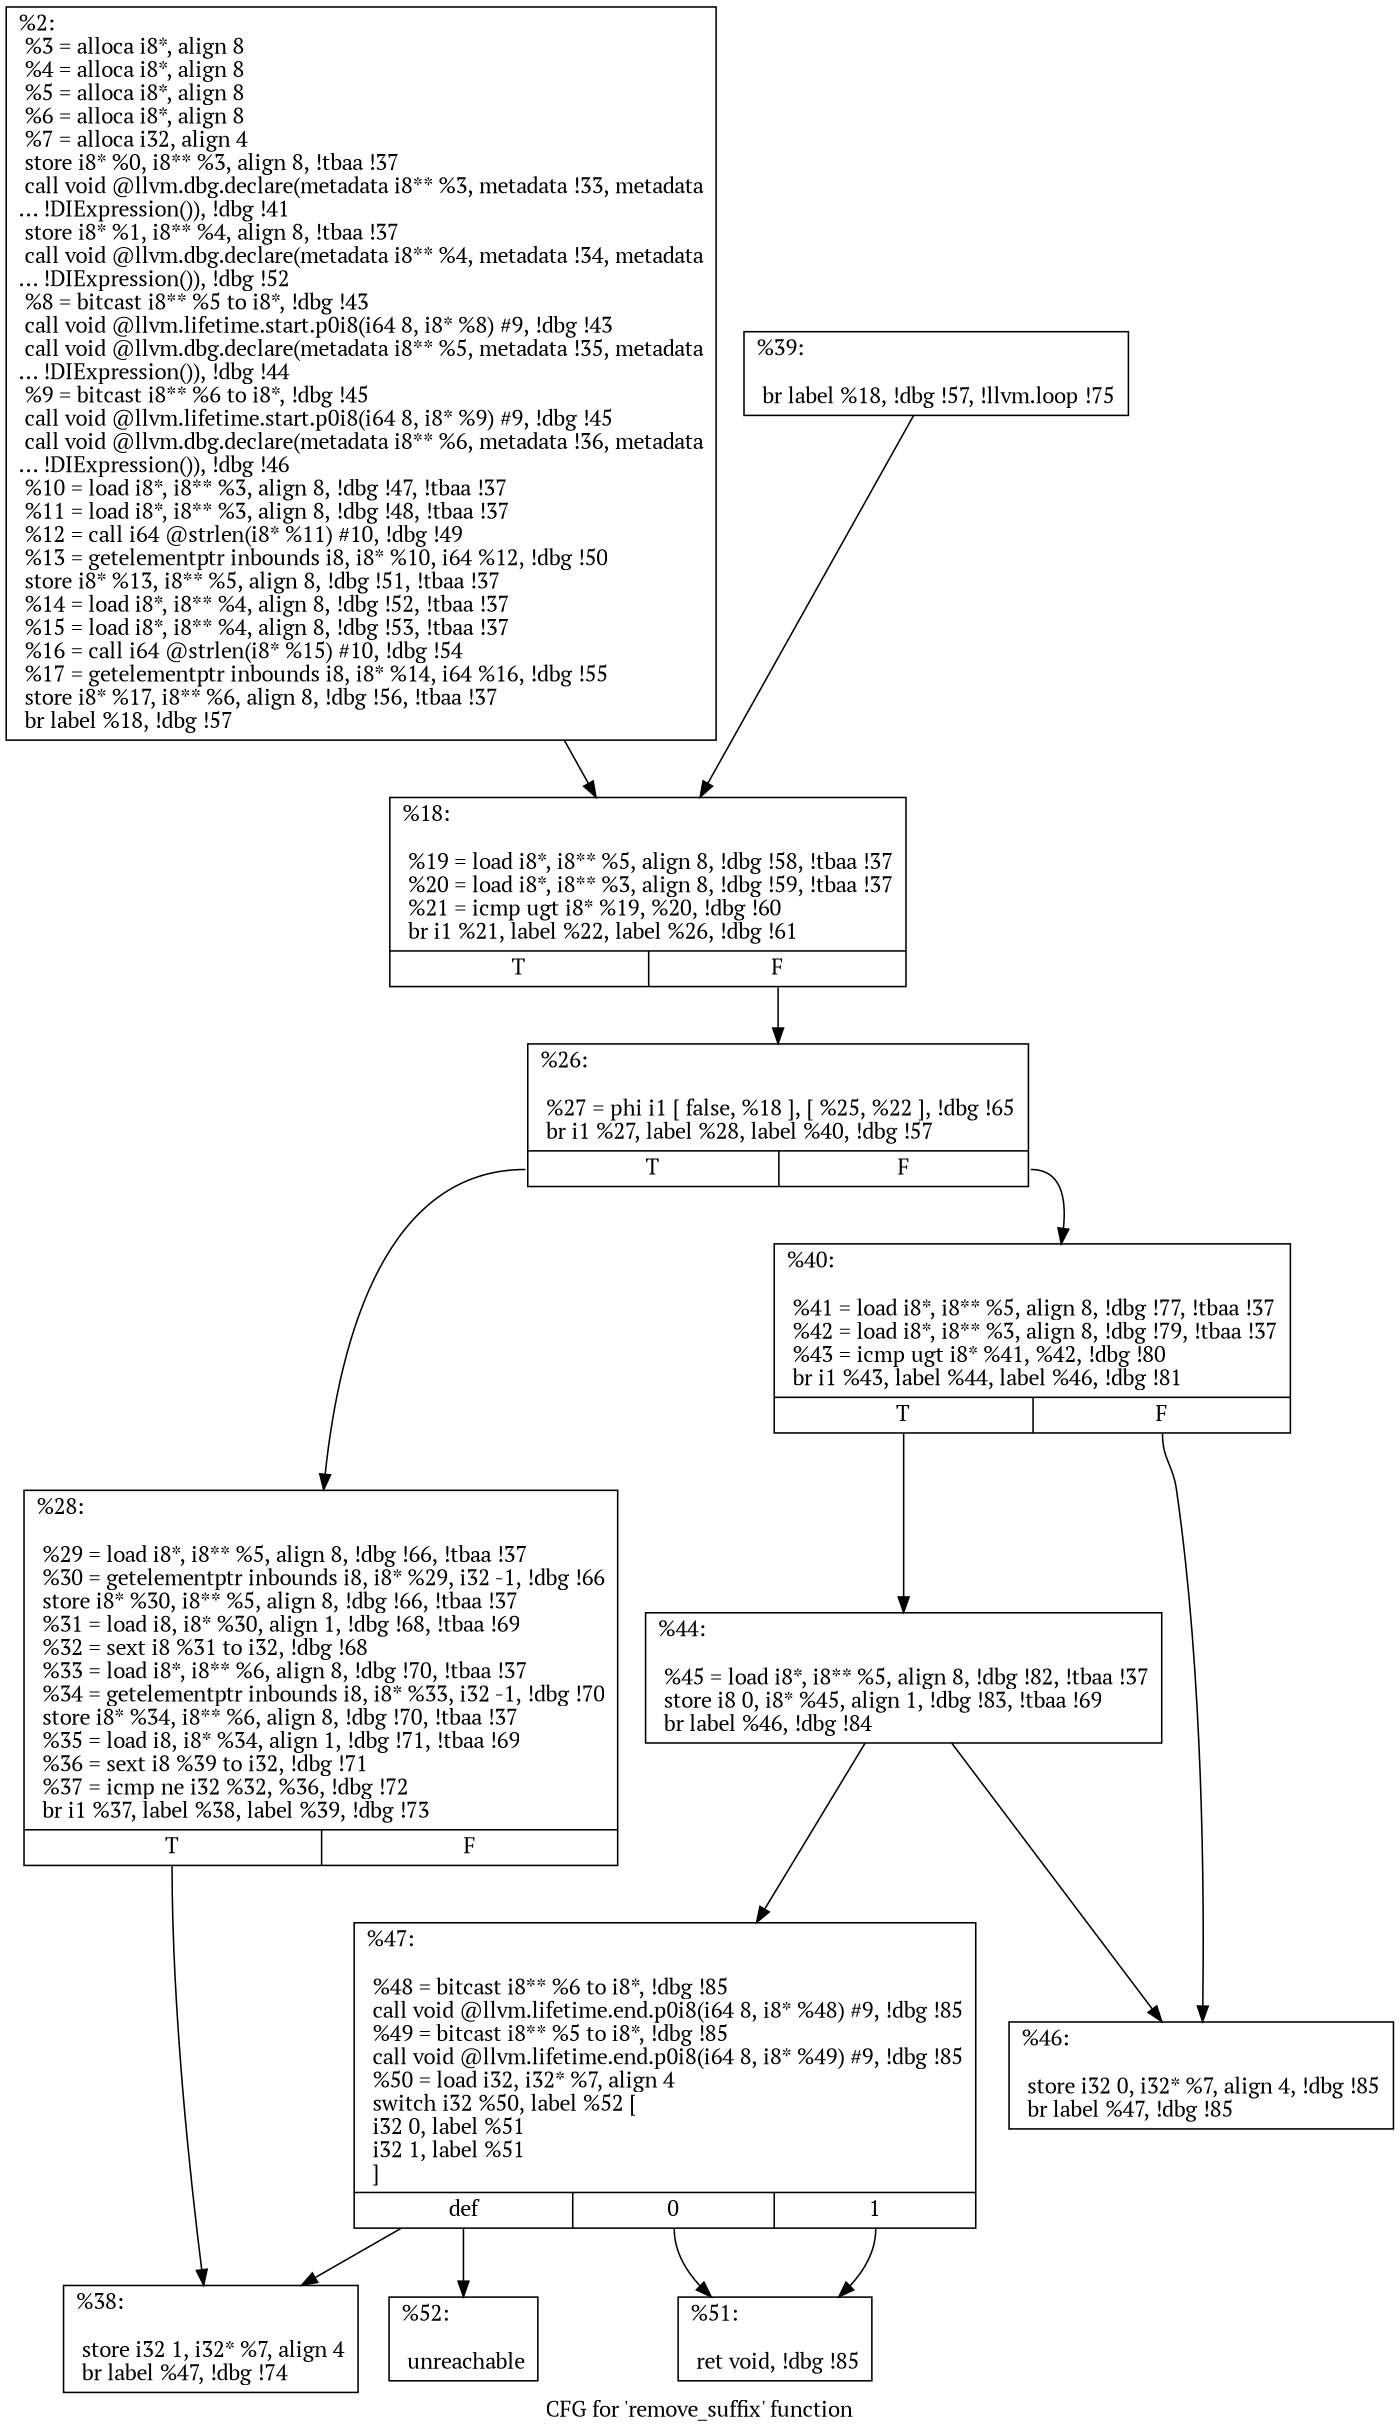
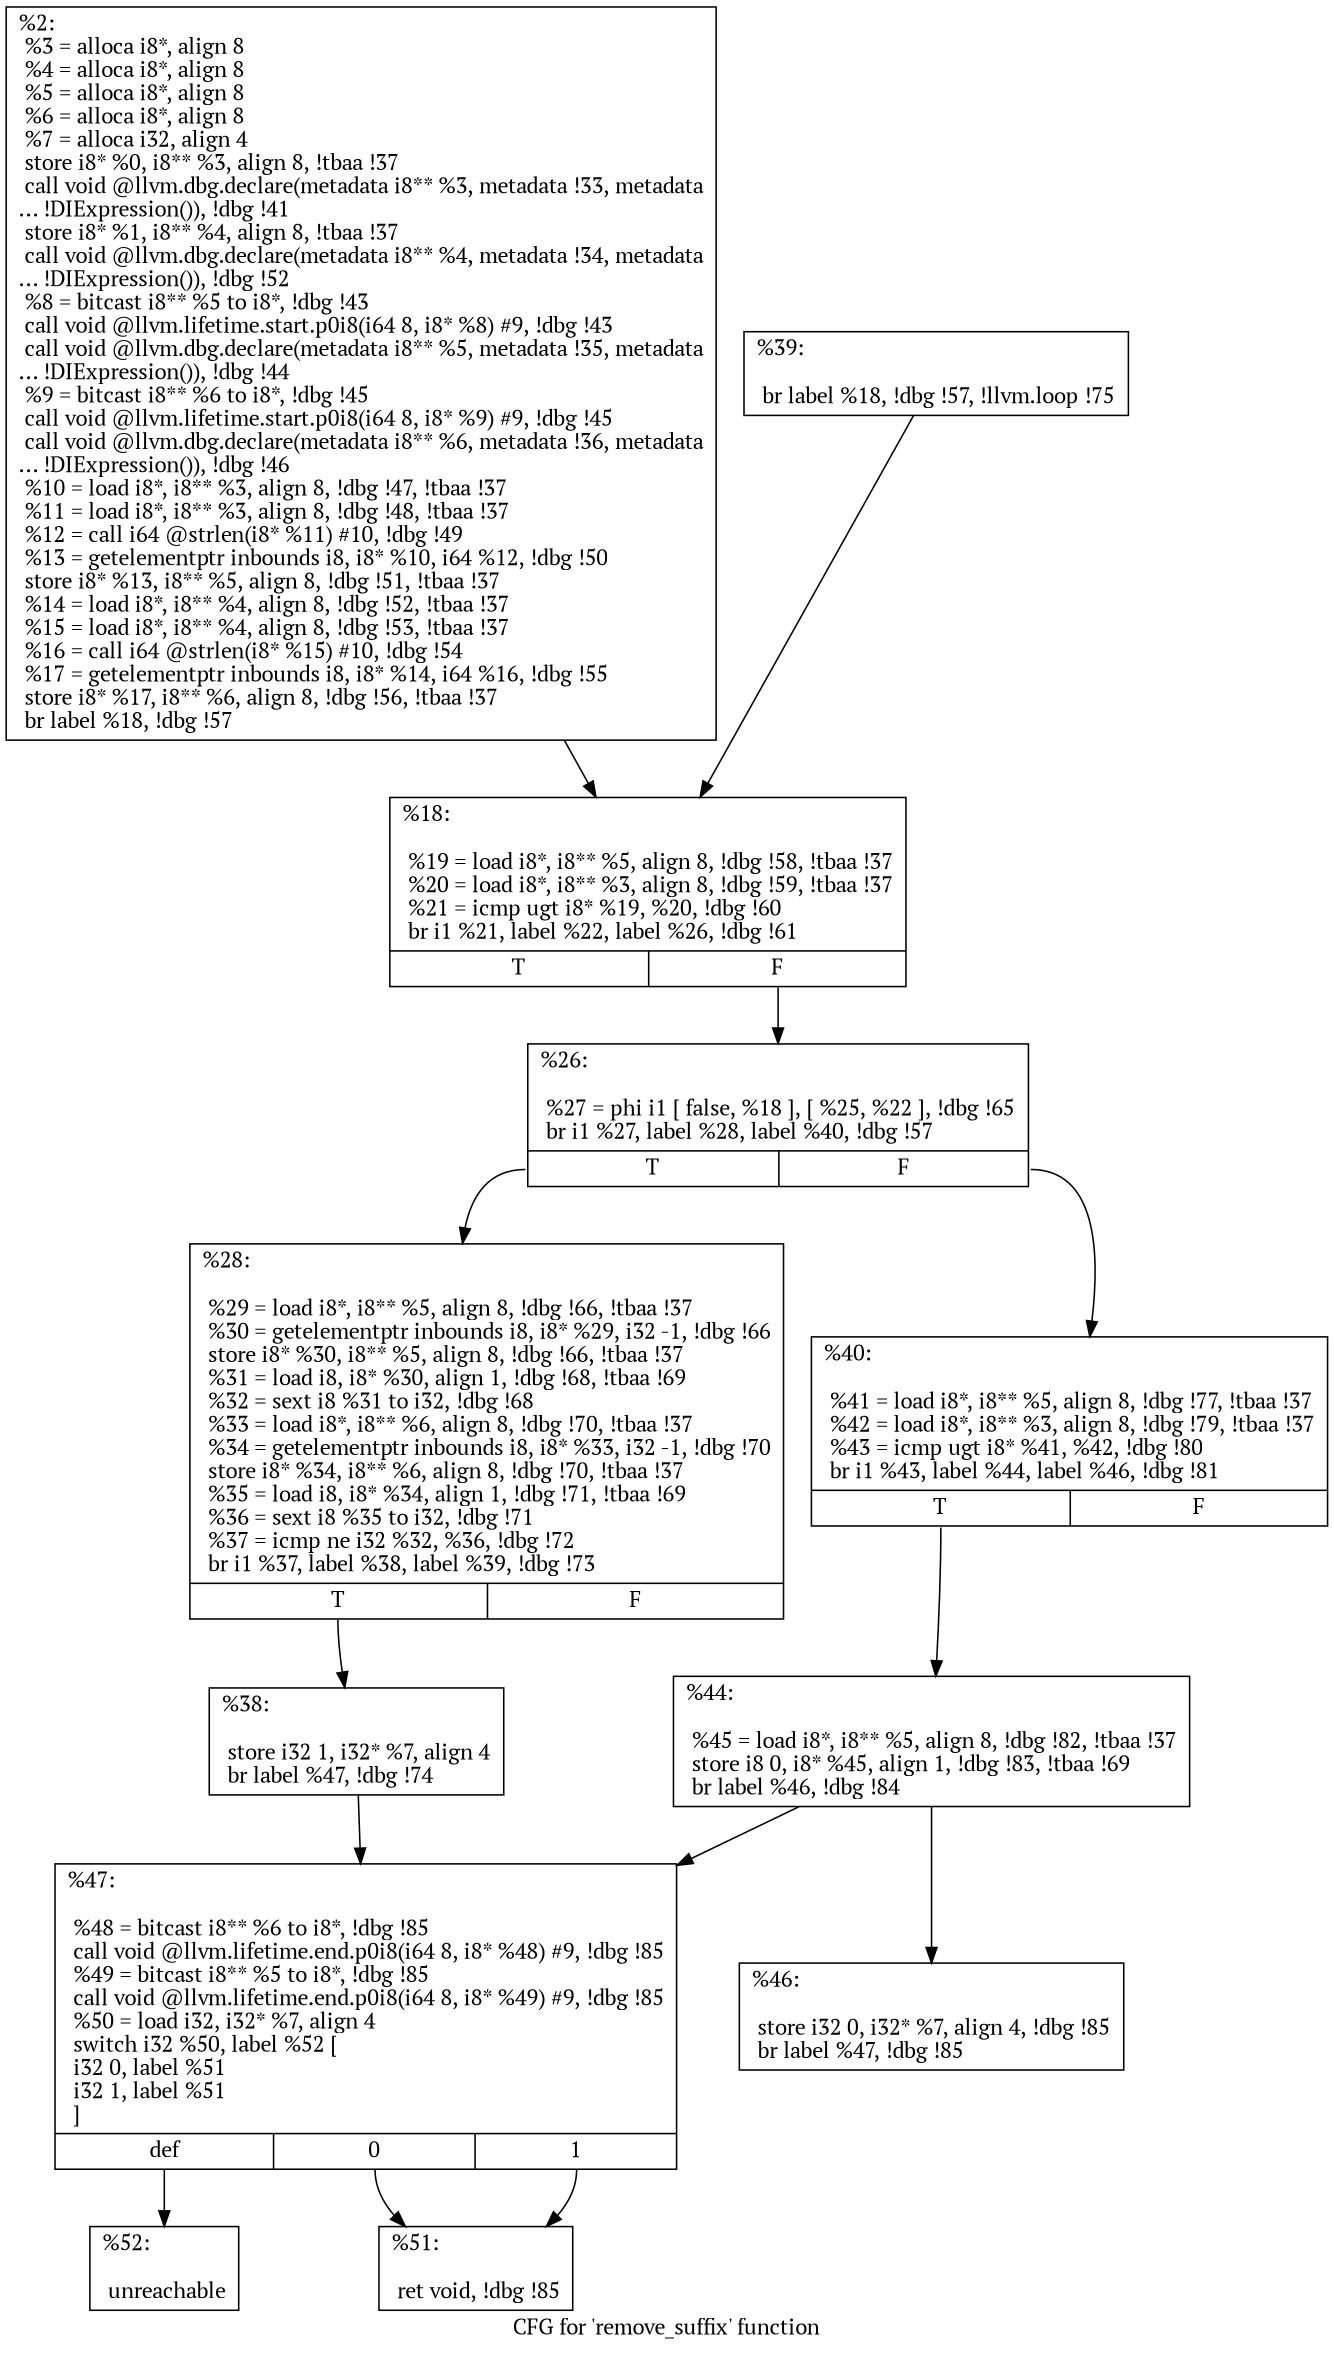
edge "%40:" -> "%46:": removed
node "%28:": text "%36 = sext i8 %39 to i32, !dbg !71" -> "%36 = sext i8 %35 to i32, !dbg !71"
edge "%47:" -> "%38:": reversed
